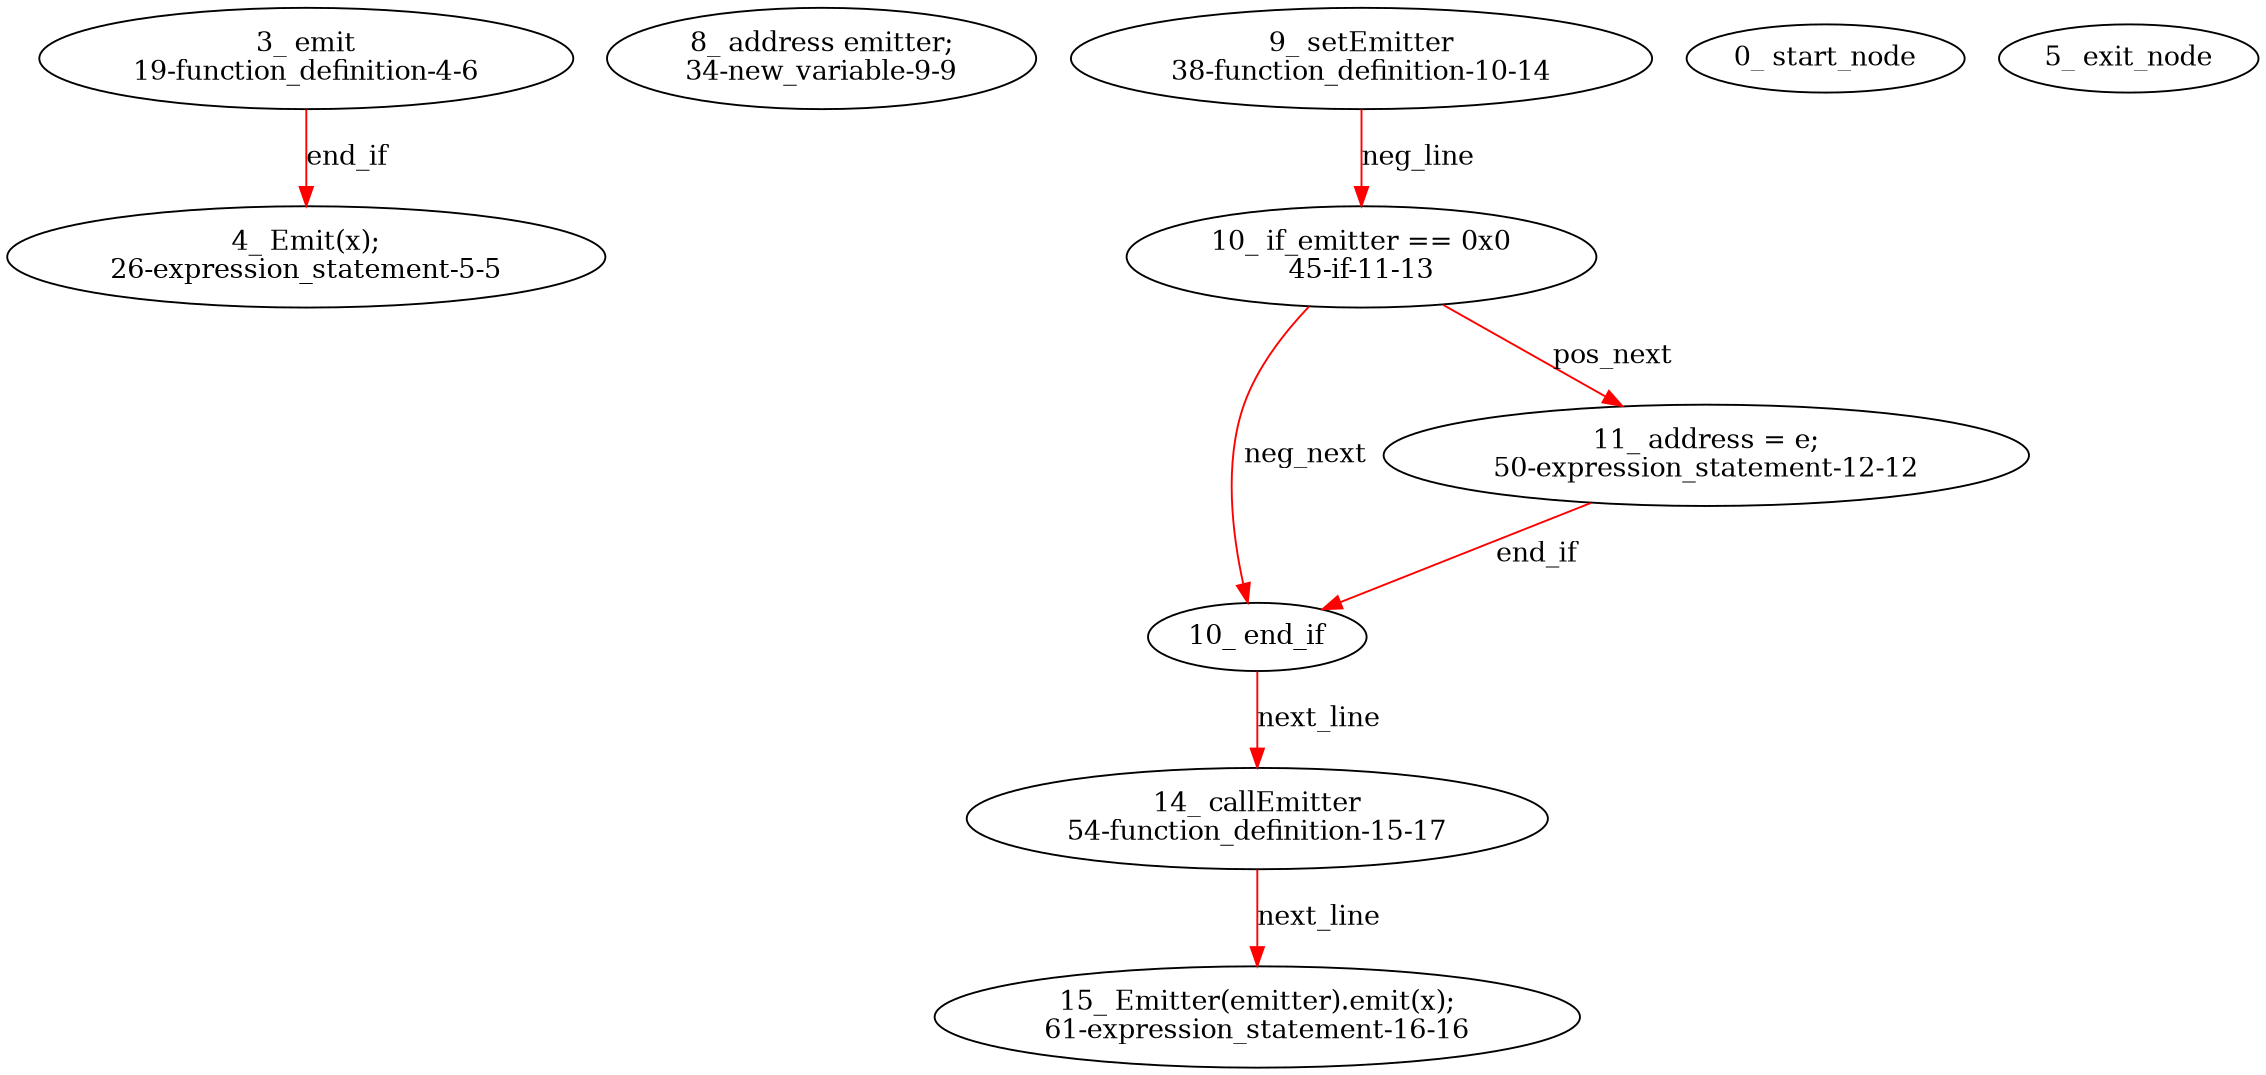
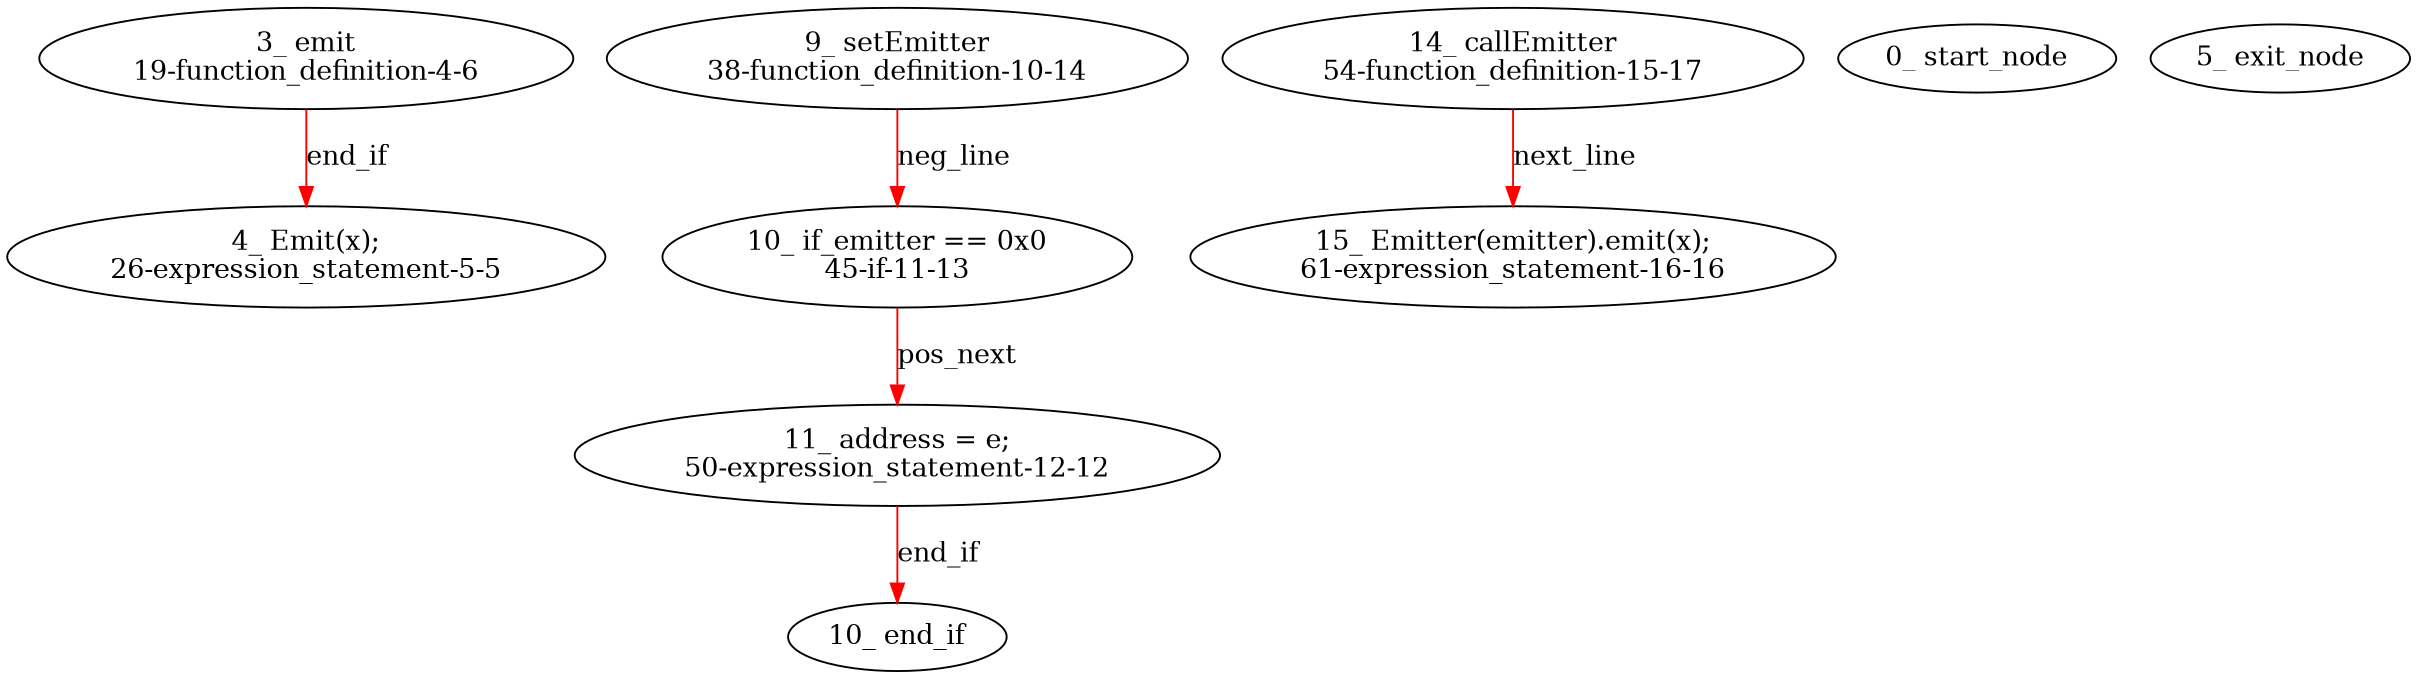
node "8_ address emitter; 34-new_variable-9-9": removed
edge "10_ if_emitter == 0x0 45-if-11-13" -> "10_ end_if": removed, label "neg_next"
edge "10_ end_if" -> "14_ callEmitter 54-function_definition-15-17": removed, label "next_line"
